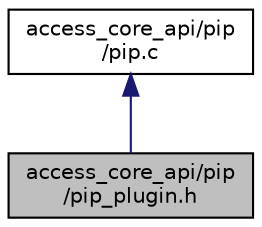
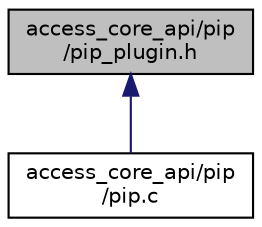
edge "access_core_api/pip /pip_plugin.h" -> "access_core_api/pip /pip.c": reversed
